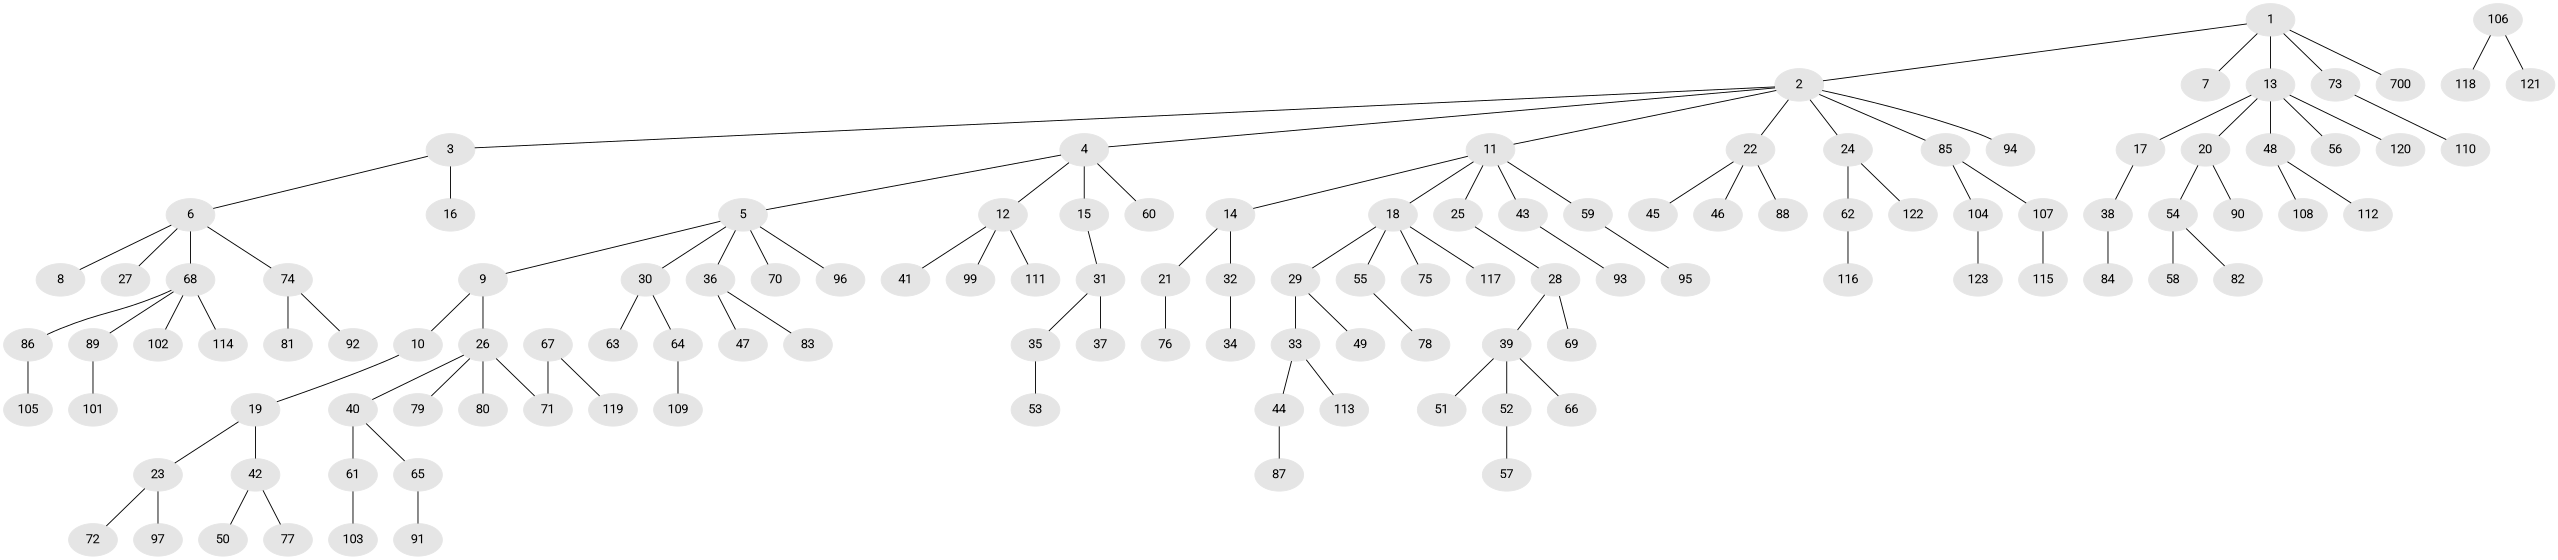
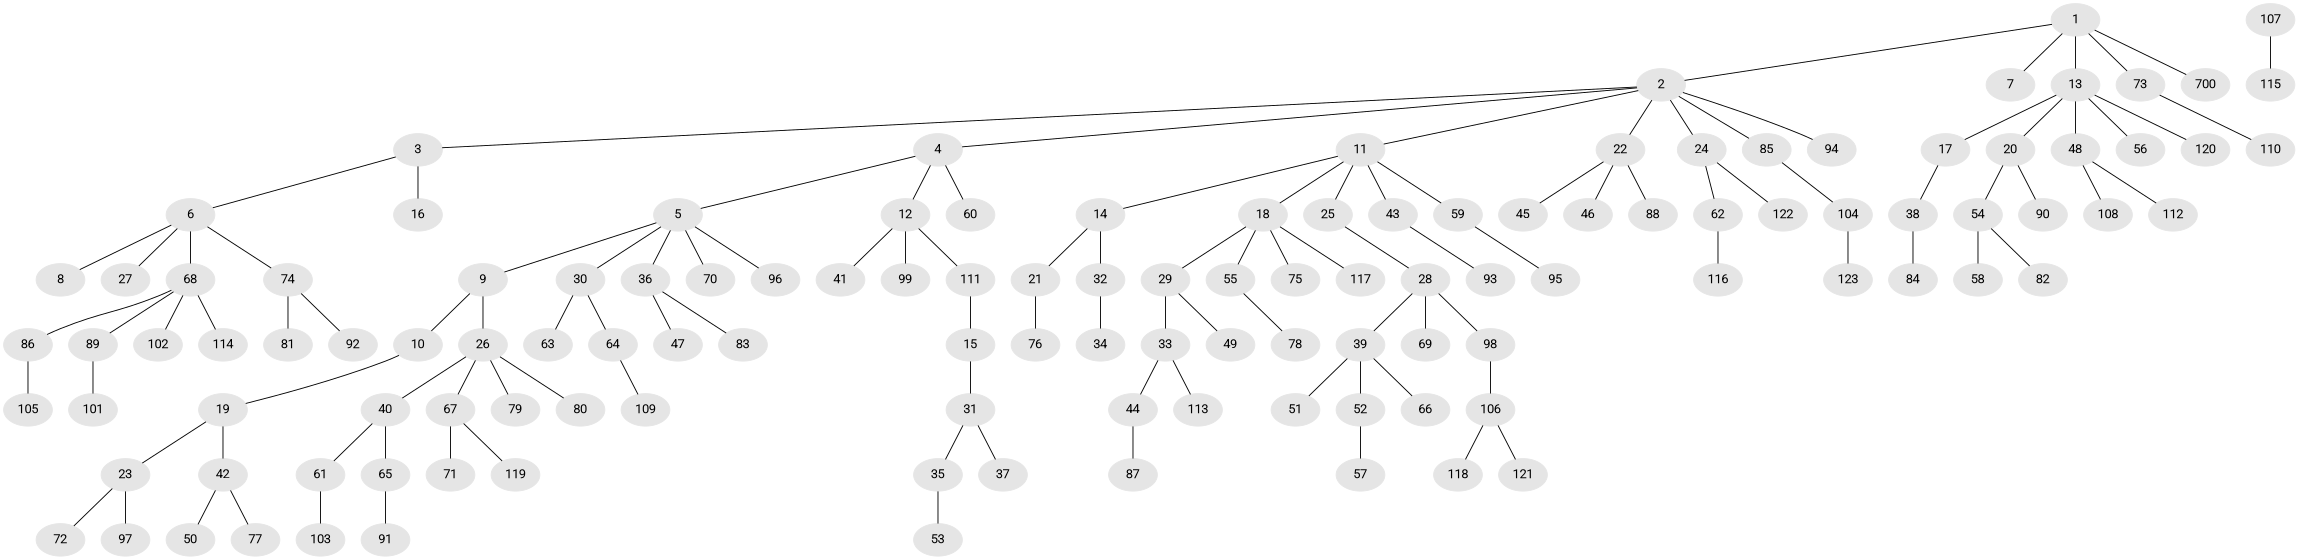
edge "4" -- "15": now "111" -- "15"
edge "85" -- "107": removed
node "98": added
edge "26" -- "71": now "26" -- "67"
